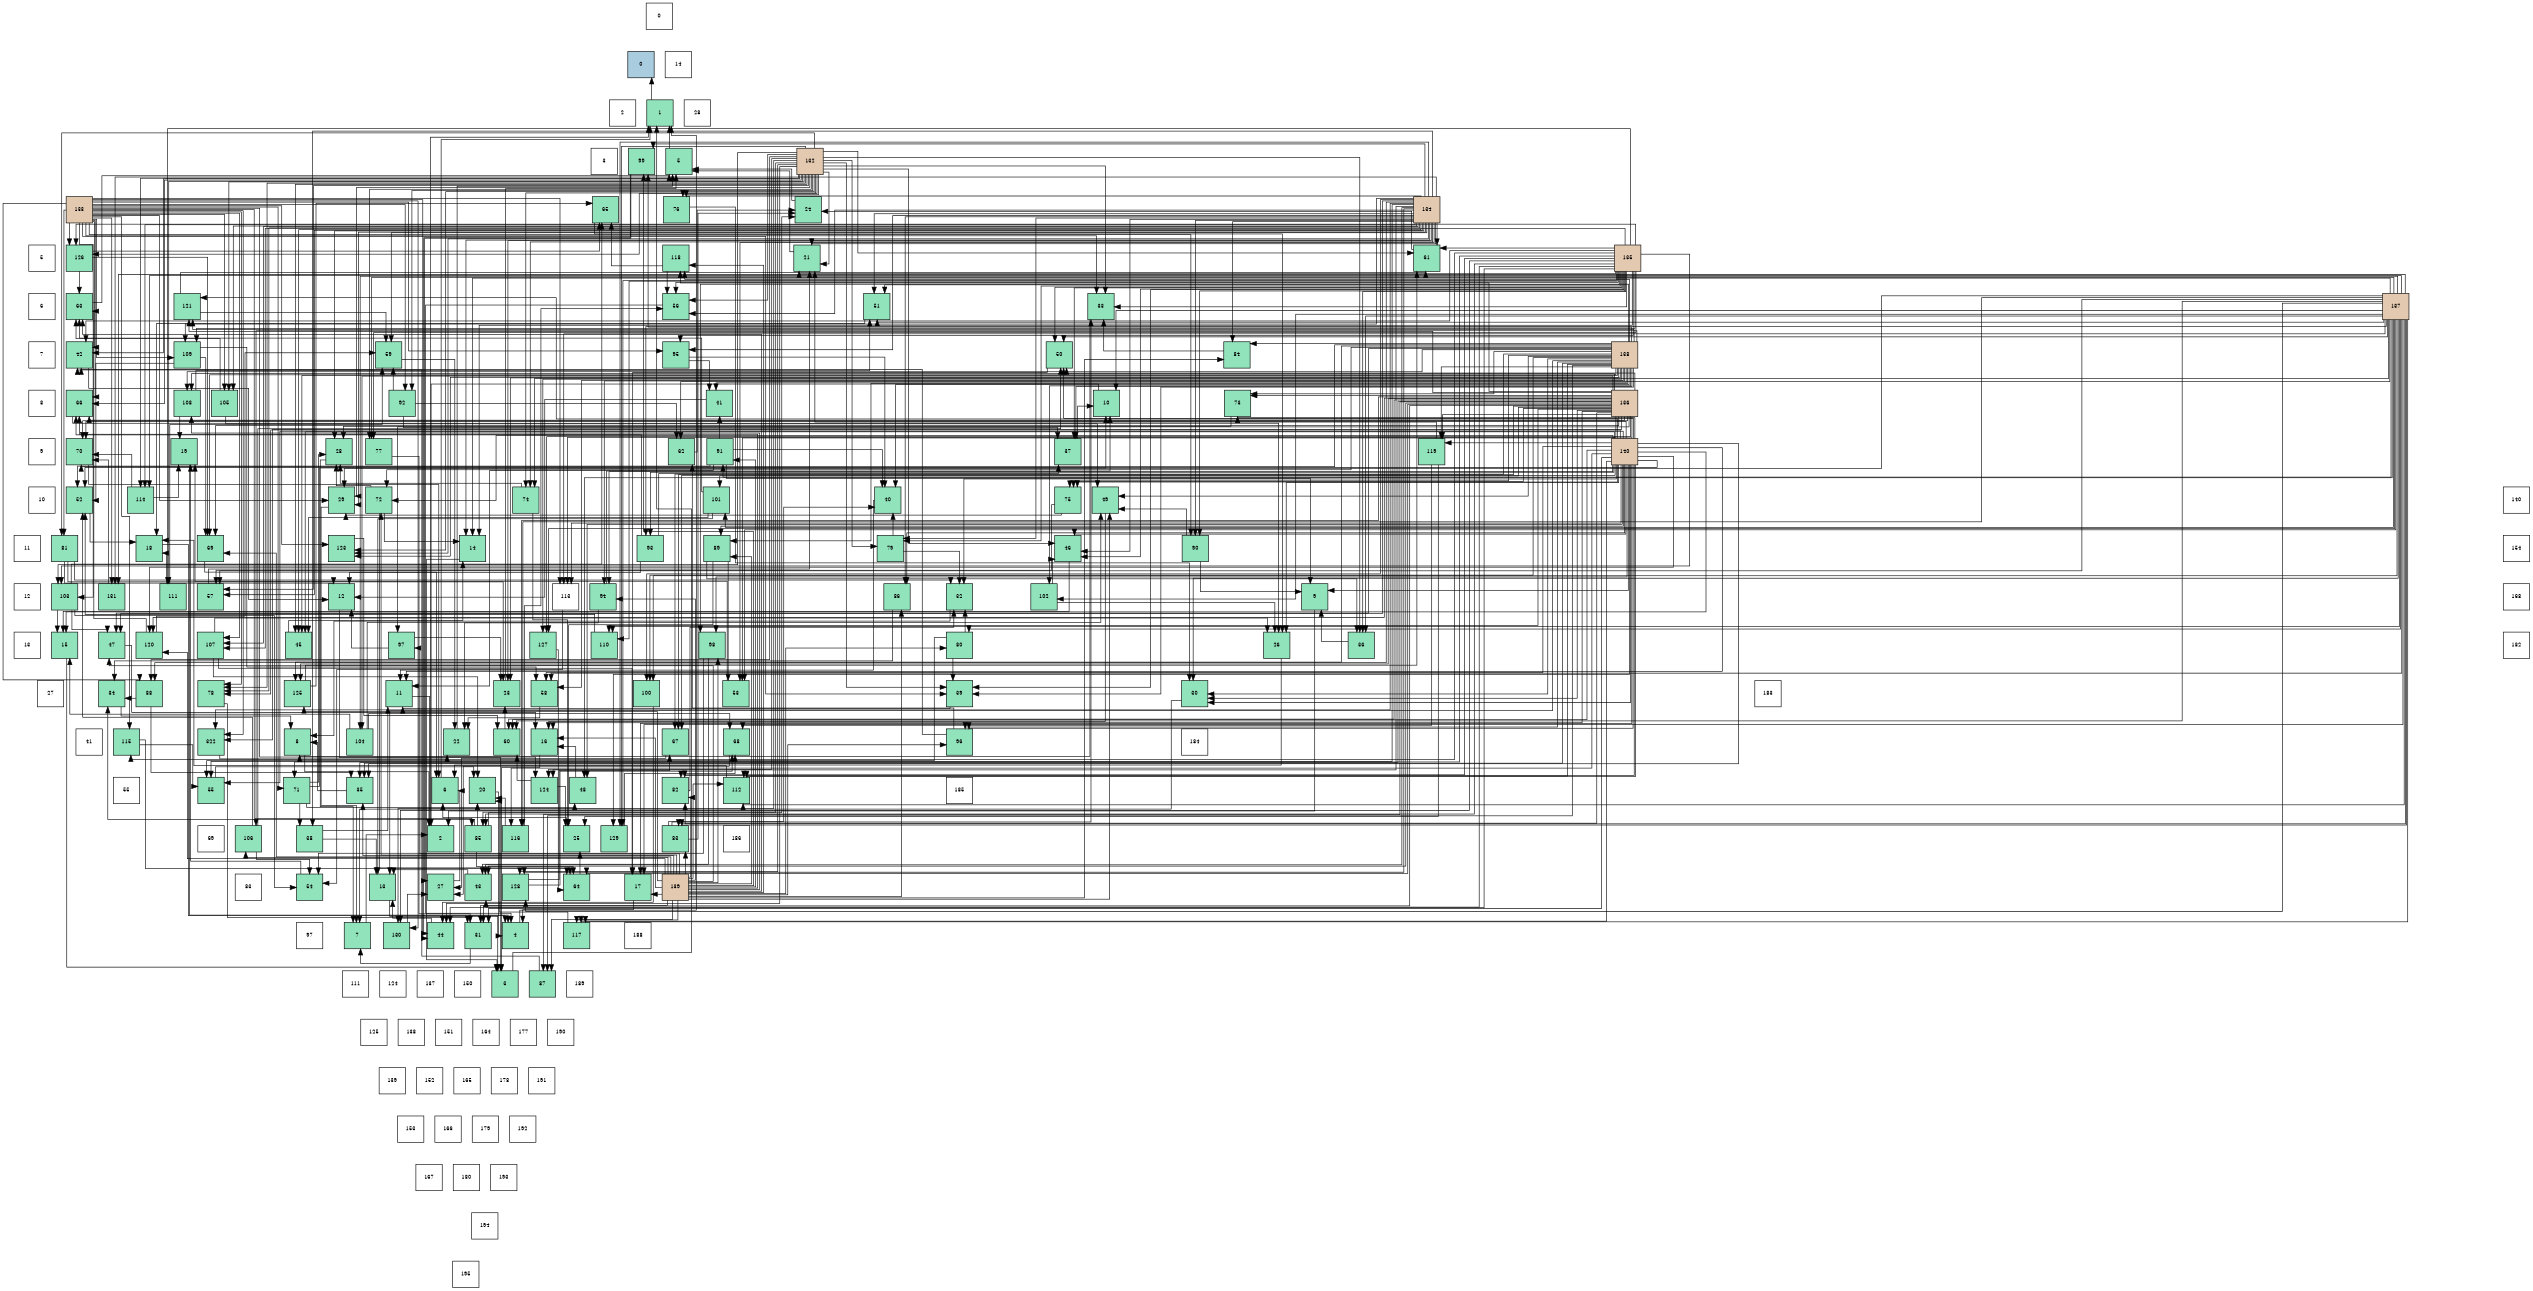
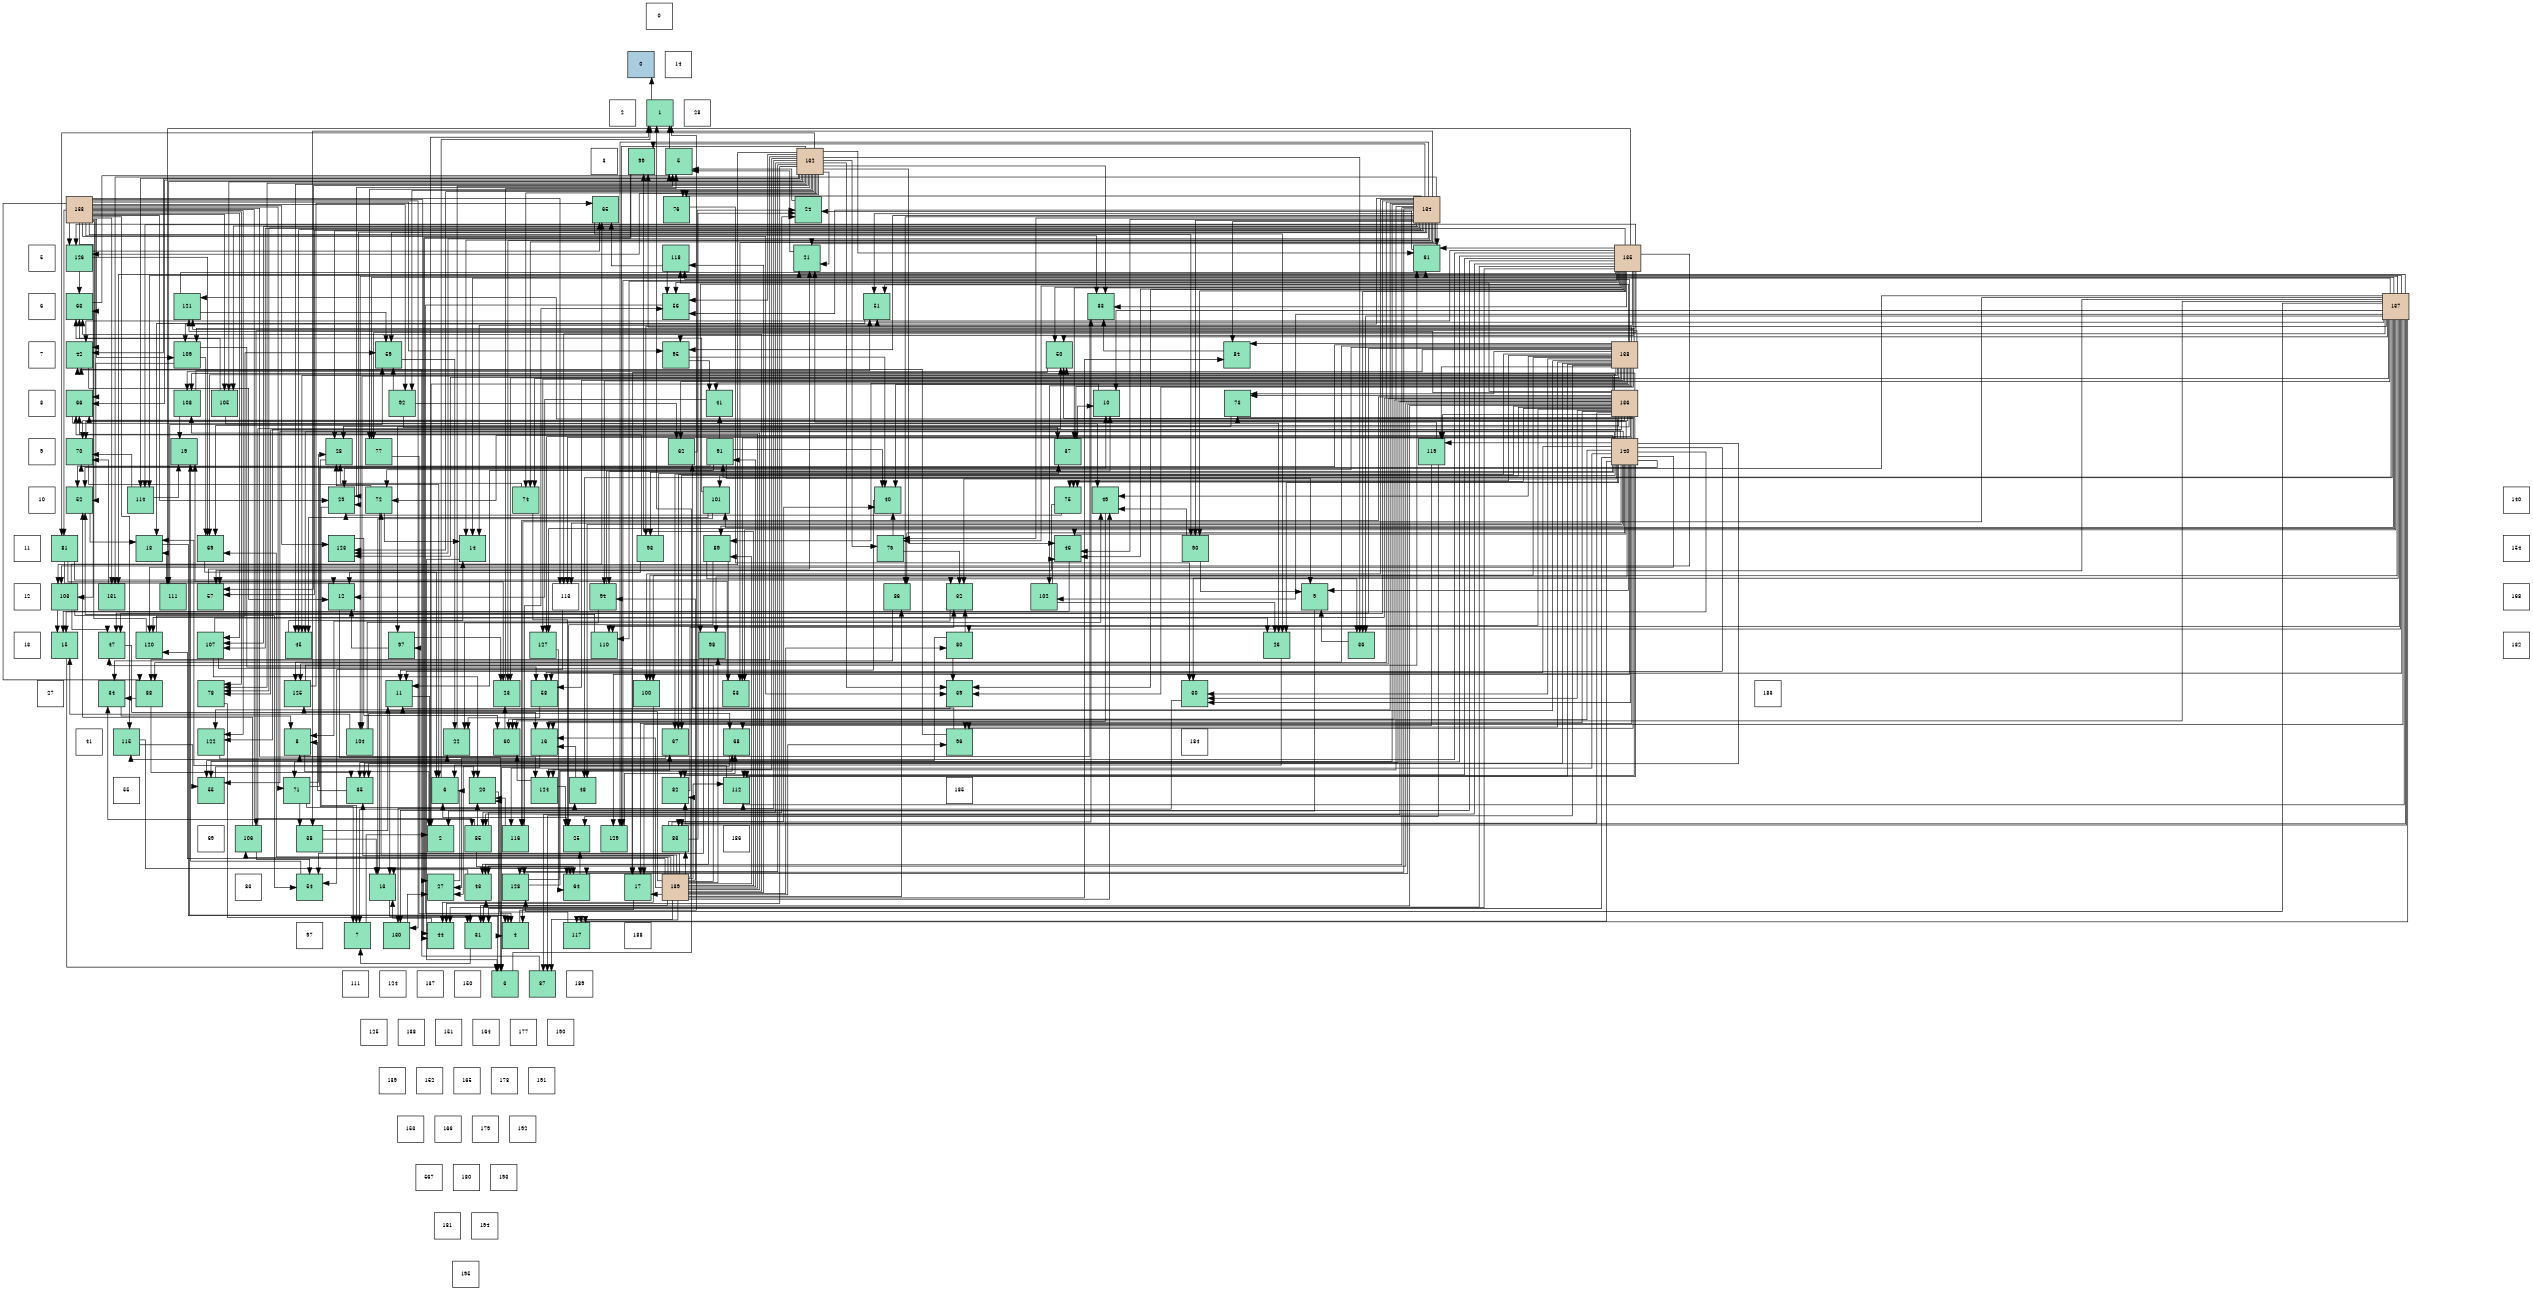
node "322": label "322" -> "122"
node "167": label "167" -> "567"
node "181": added
